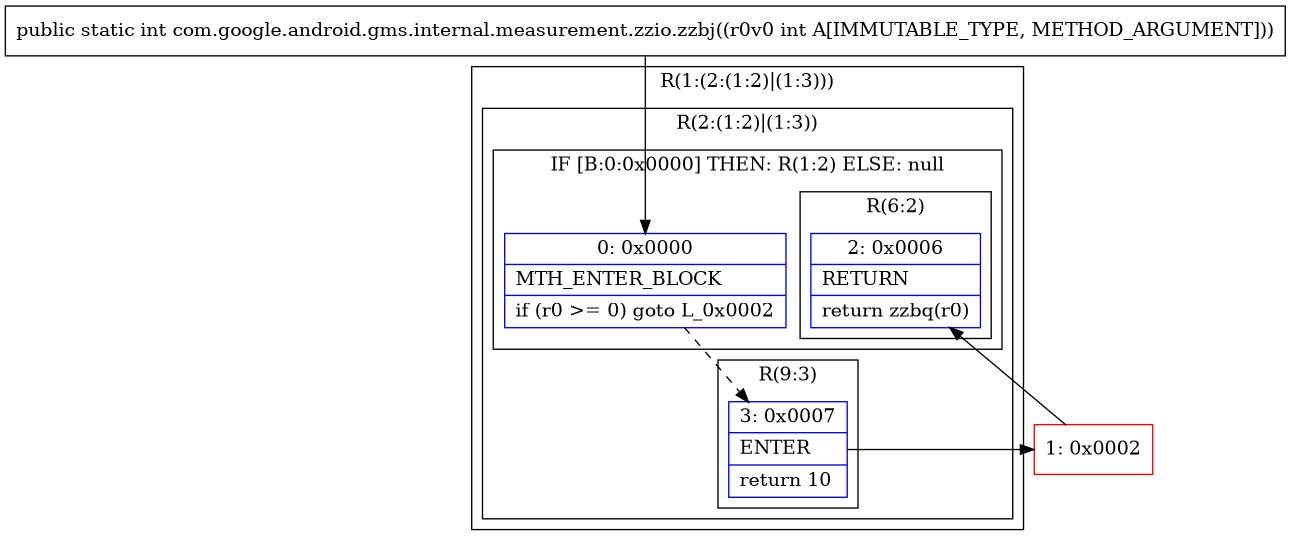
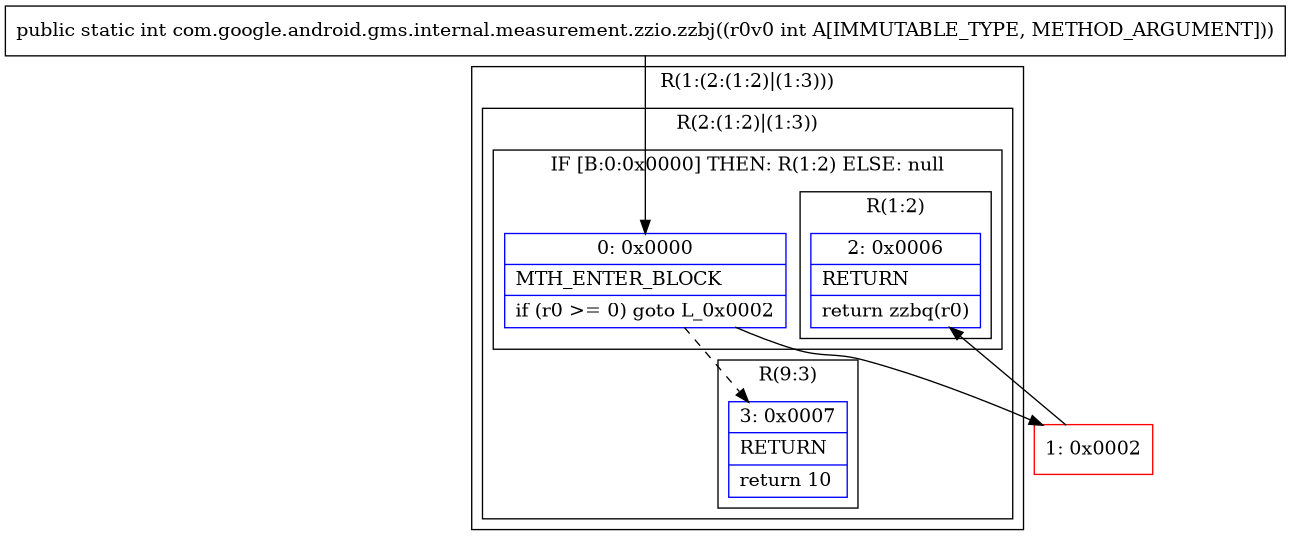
cluster "R(6:2)": label "R(6:2)" -> "R(1:2)"
node "3: 0x0007": text "ENTER" -> "RETURN"
edge "3: 0x0007" -> "1: 0x0002": now "0: 0x0000" -> "1: 0x0002"
